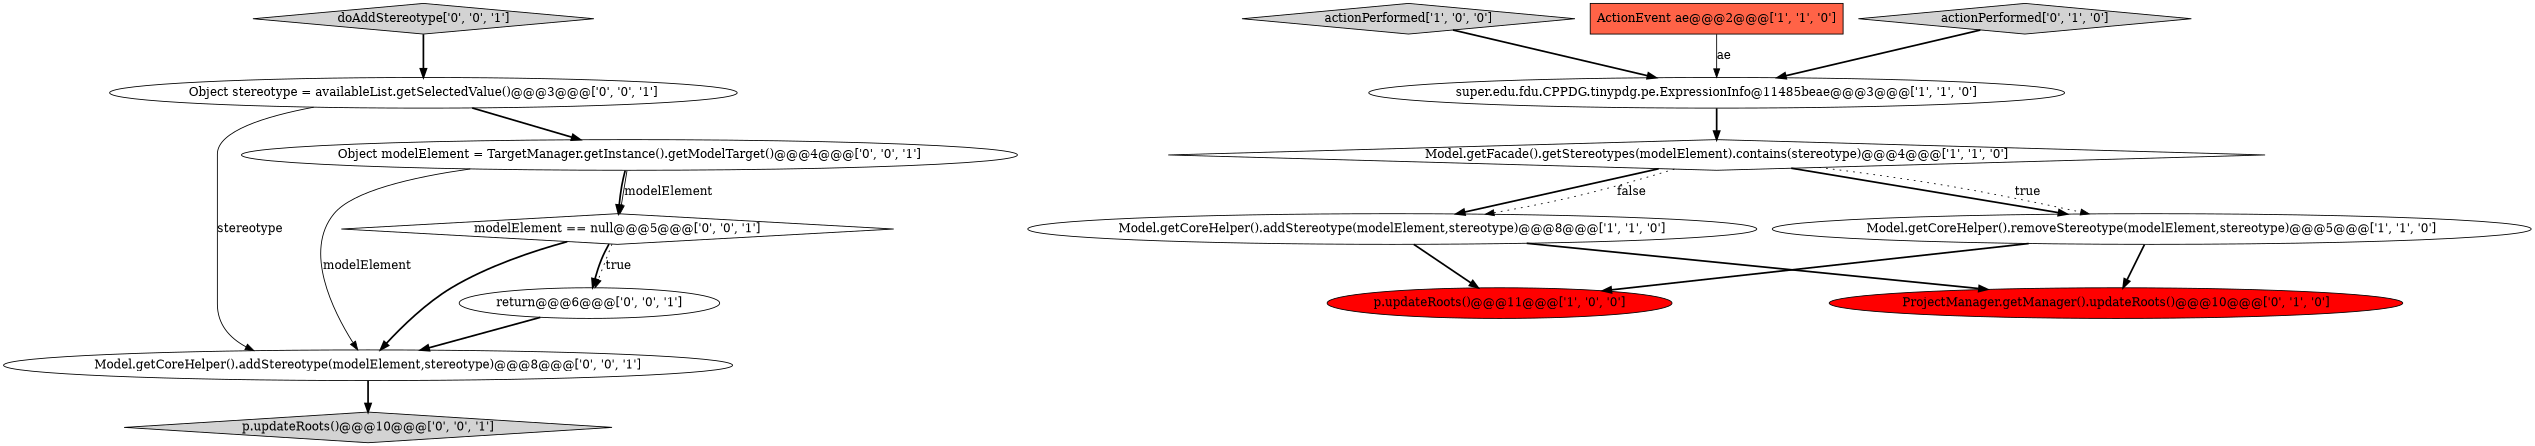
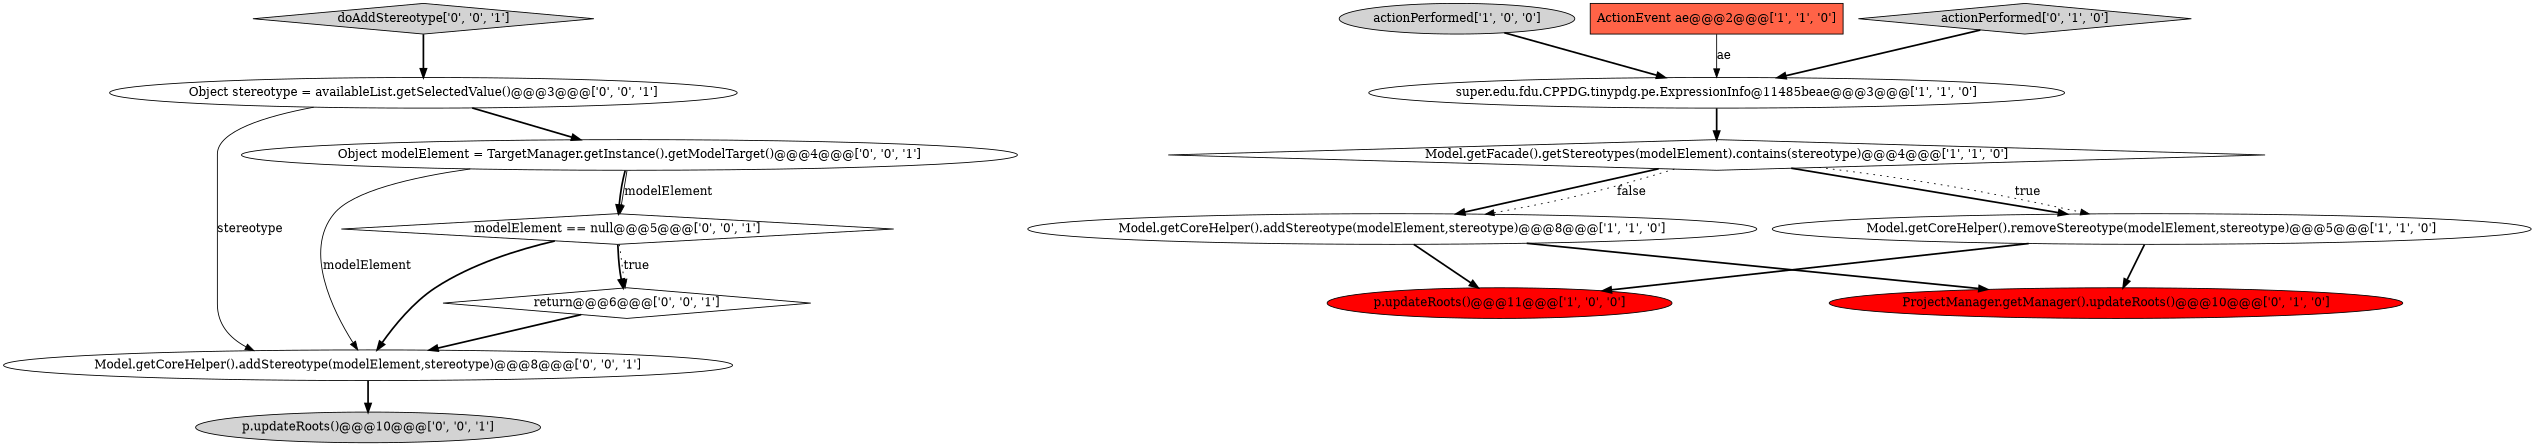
node "actionPerformed['1', '0', '0']": shape diamond -> ellipse
node "return@@@6@@@['0', '0', '1']": shape ellipse -> diamond
node "p.updateRoots()@@@10@@@['0', '0', '1']": shape diamond -> ellipse
